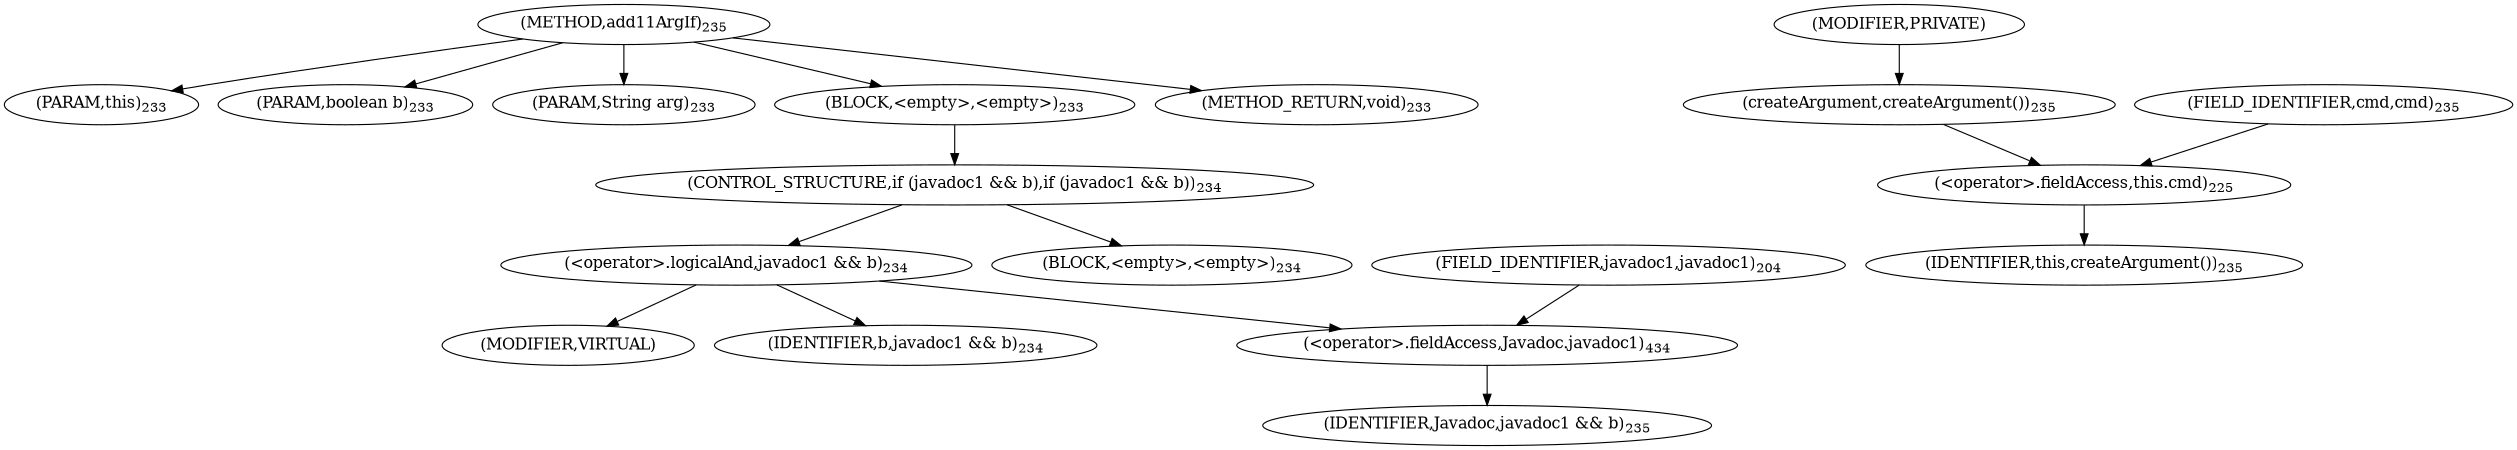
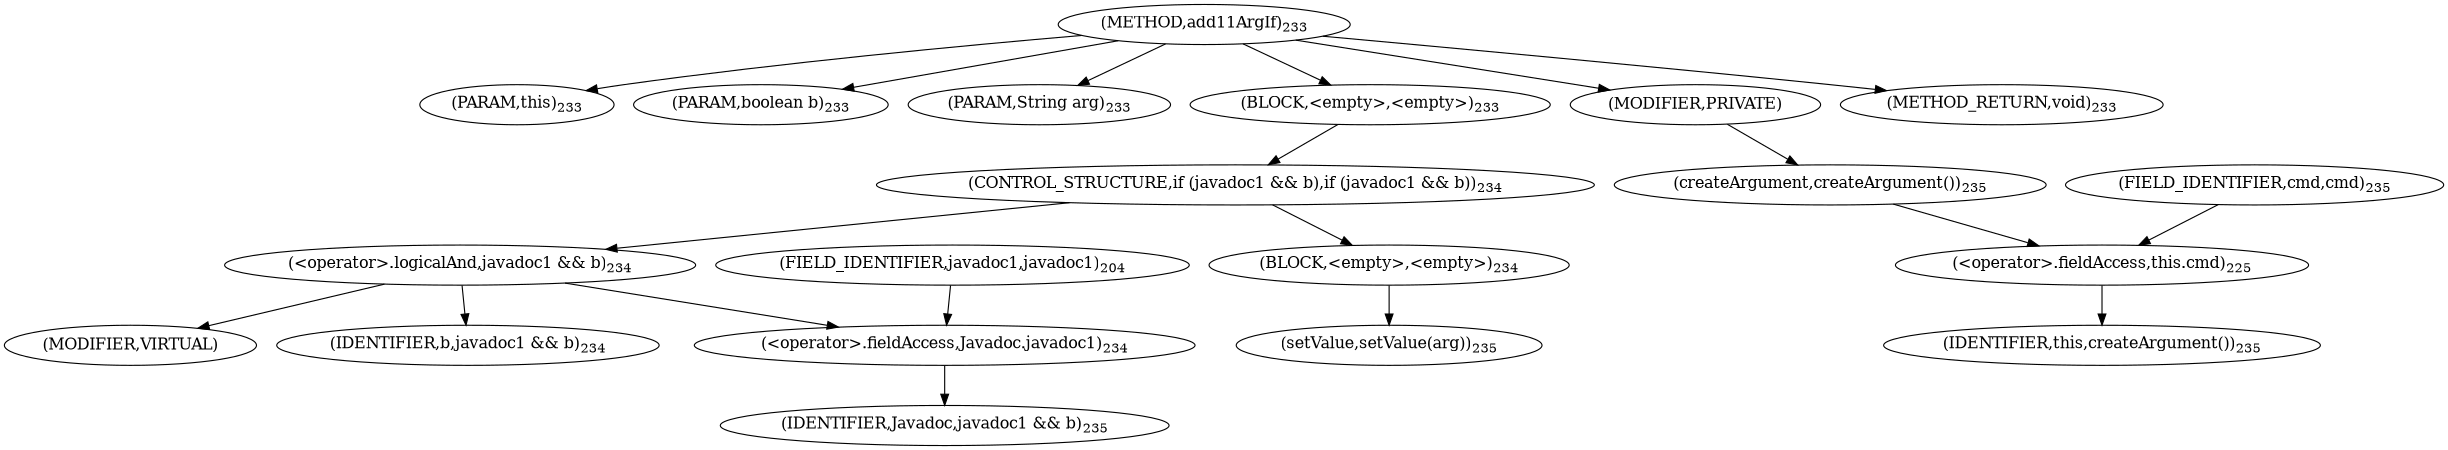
node "(METHOD,add11ArgIf)": text "235" -> "233"
edge "(METHOD,add11ArgIf)" -> "(MODIFIER,PRIVATE)": added
node "(<operator>.fieldAccess,Javadoc.javadoc1)": text "434" -> "234"
node "(setValue,setValue(arg))": added
